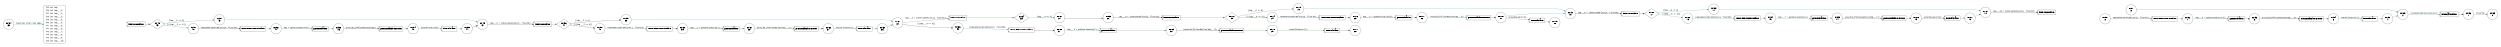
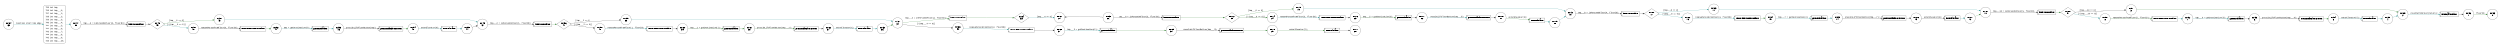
node "N788 9": added
edge "N778 21" -> "N773 18": now "N779 20" -> "N773 18"
edge "N767 27" -> "N765 26": reversed
node "N747 50": added
